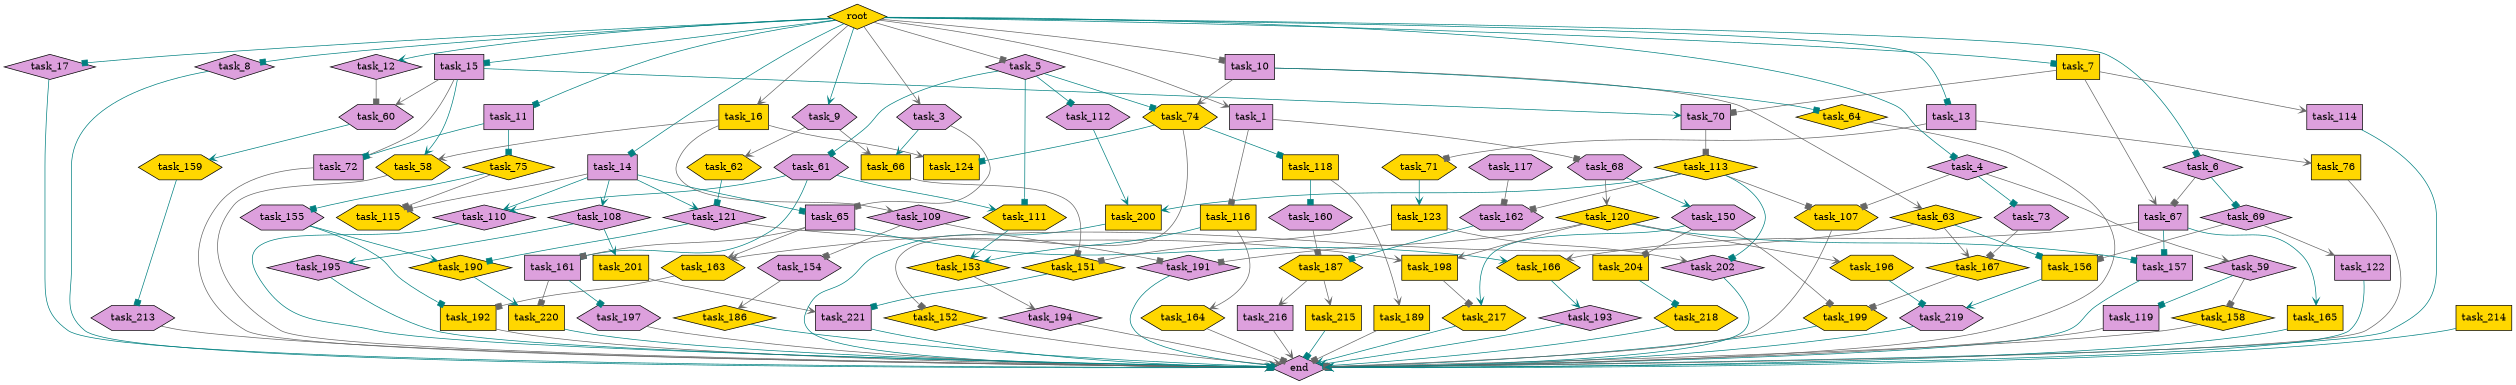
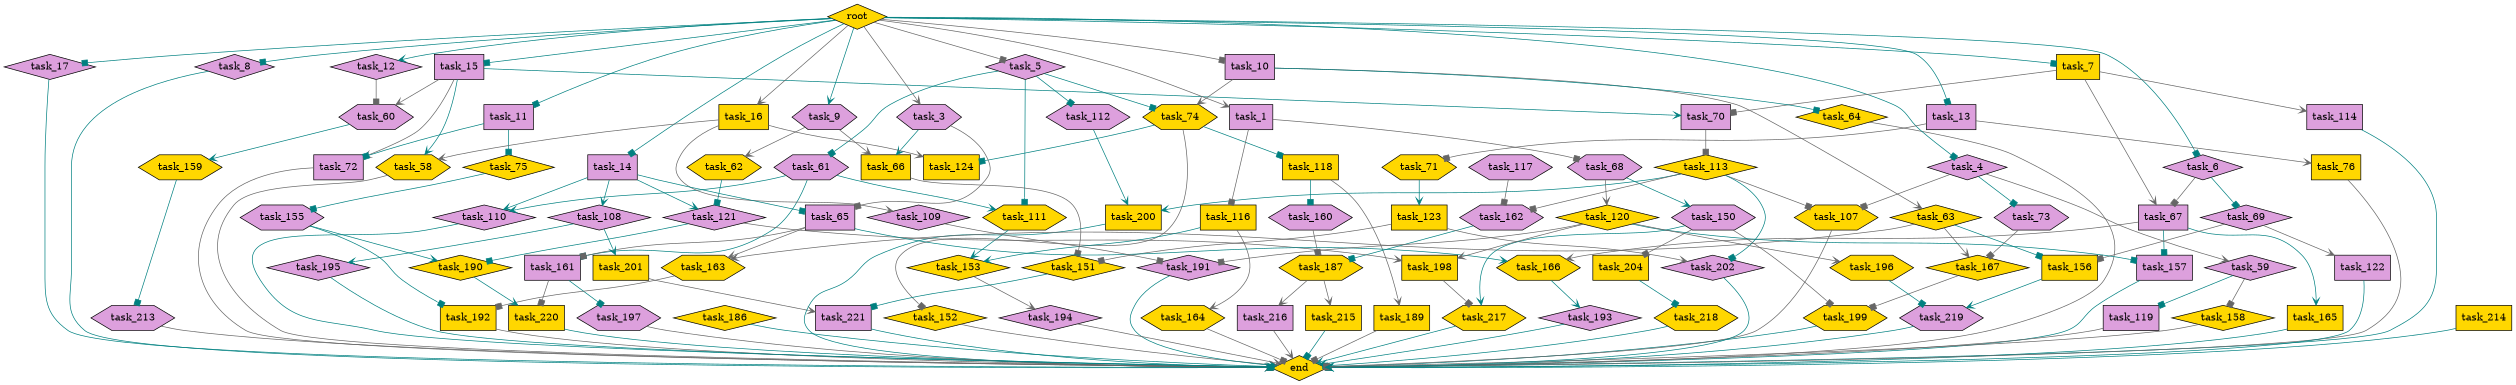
node "task_115": removed
node "task_154": removed
node "end": fillcolor plum -> gold
